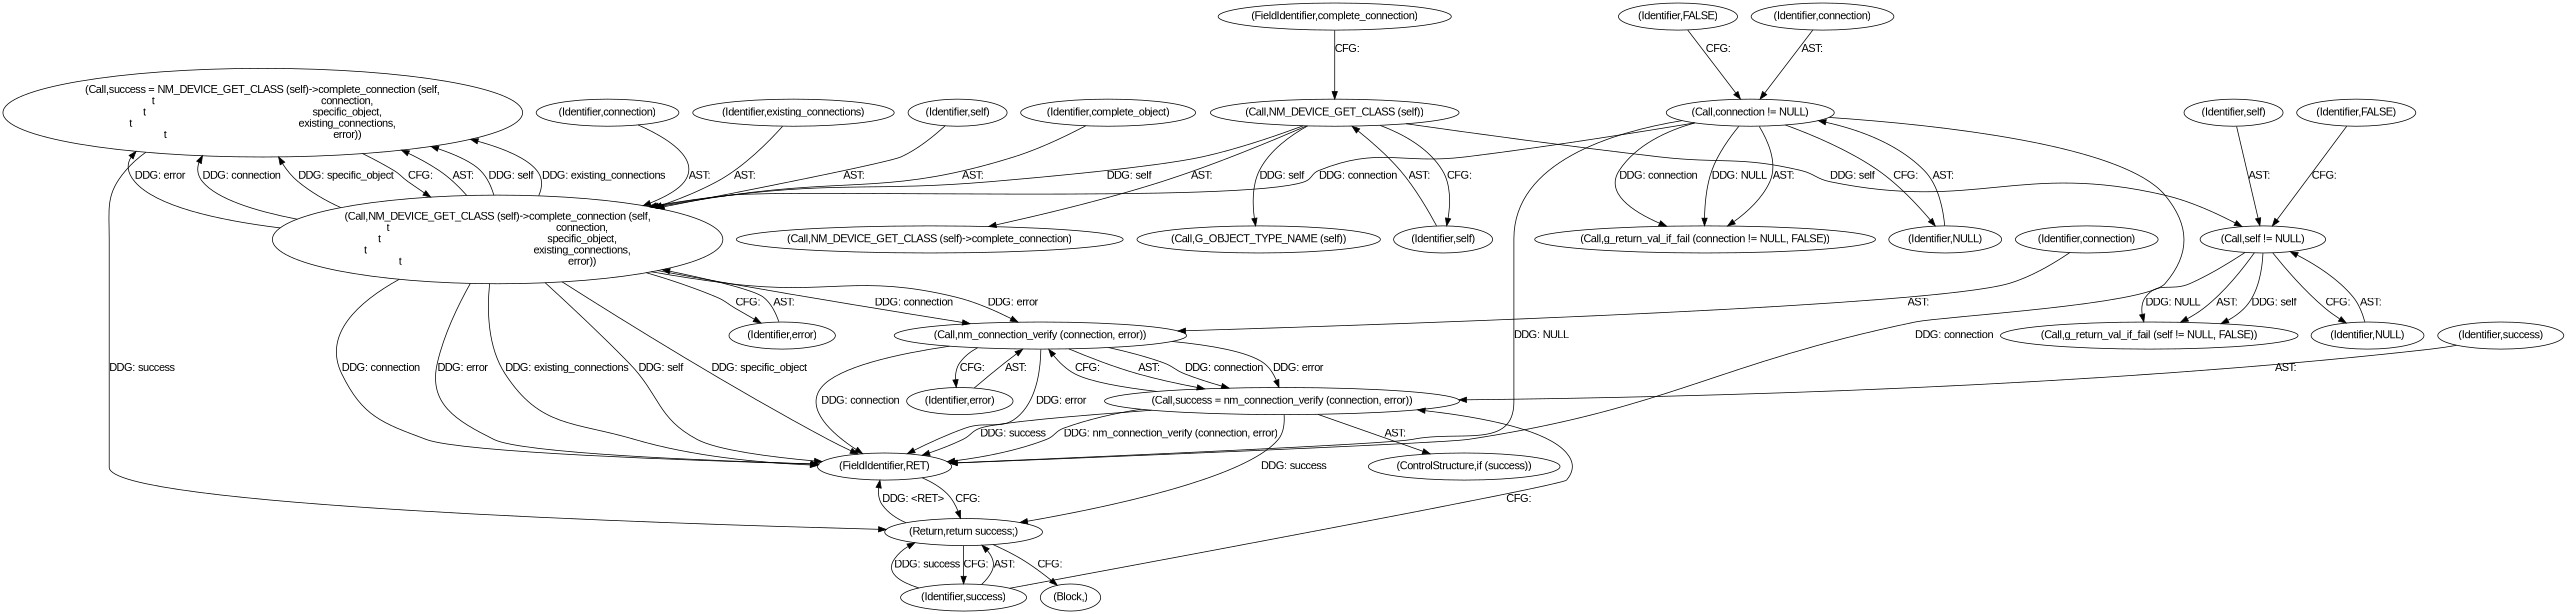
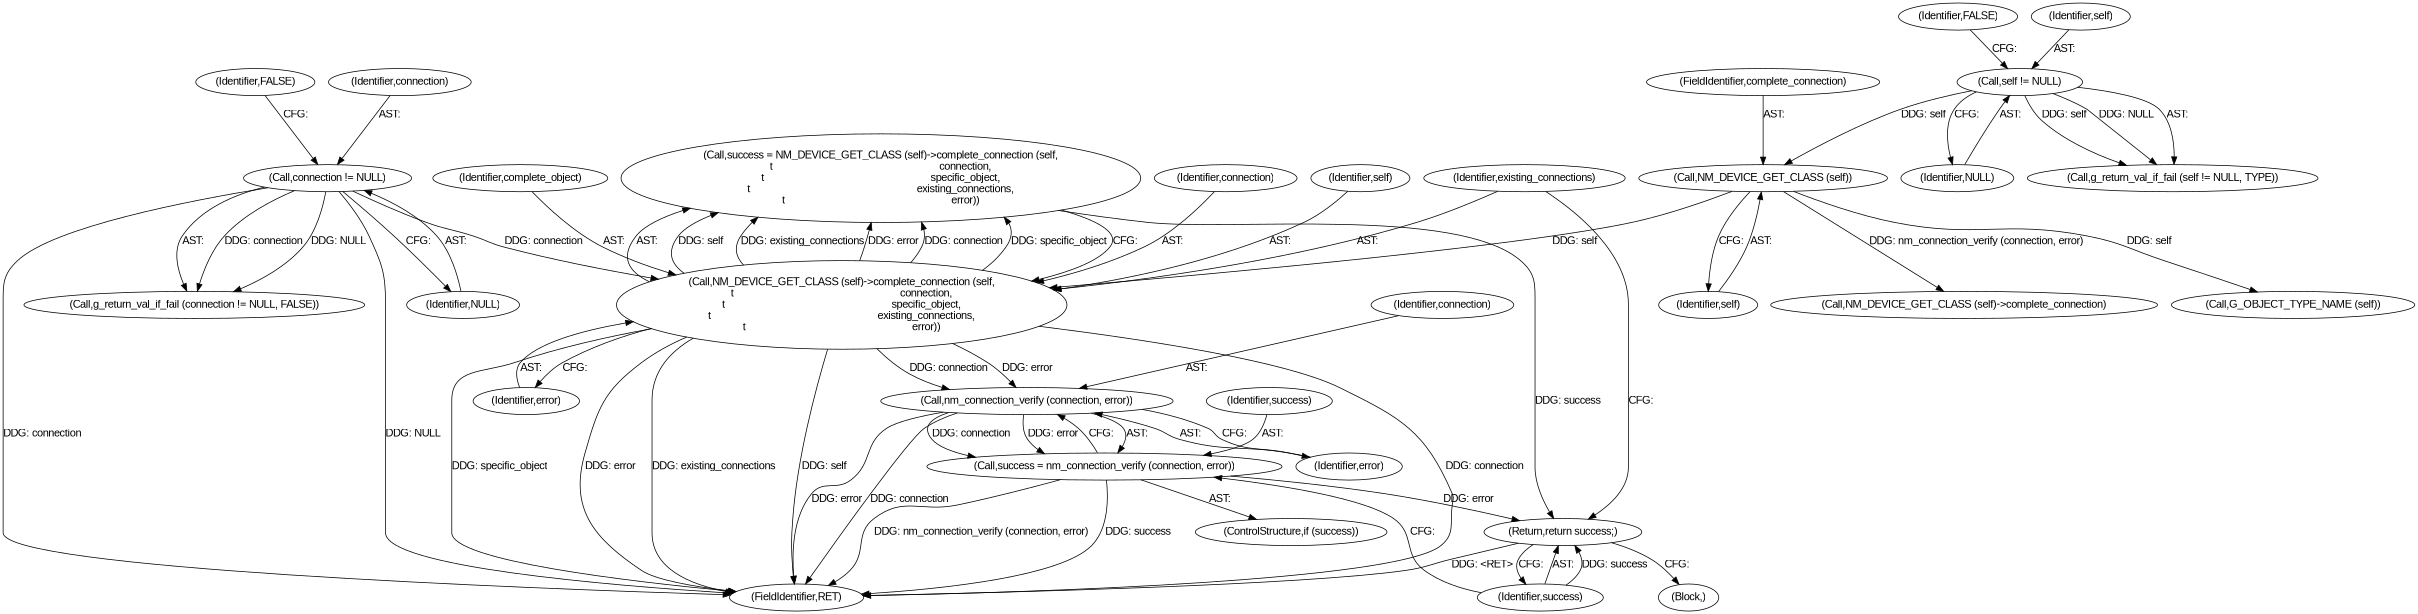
edge "(FieldIdentifier,complete_connection)" -> "(Call,NM_DEVICE_GET_CLASS (self))": label "CFG: " -> "AST: "
edge "(Call,NM_DEVICE_GET_CLASS (self))" -> "(Call,NM_DEVICE_GET_CLASS (self)->complete_connection)": label "AST: " -> "DDG: nm_connection_verify (connection, error)"
edge "(Call,NM_DEVICE_GET_CLASS (self))" -> "(Call,self != NULL)": reversed
node "(Call,g_return_val_if_fail (self != NULL, FALSE))": label "(Call,g_return_val_if_fail (self != NULL, FALSE))" -> "(Call,g_return_val_if_fail (self != NULL, TYPE))"
edge "(Call,success = nm_connection_verify (connection, error))" -> "(Return,return success;)": label "DDG: success" -> "DDG: error"
edge "(FieldIdentifier,RET)" -> "(Return,return success;)": now "(Identifier,existing_connections)" -> "(Return,return success;)"
